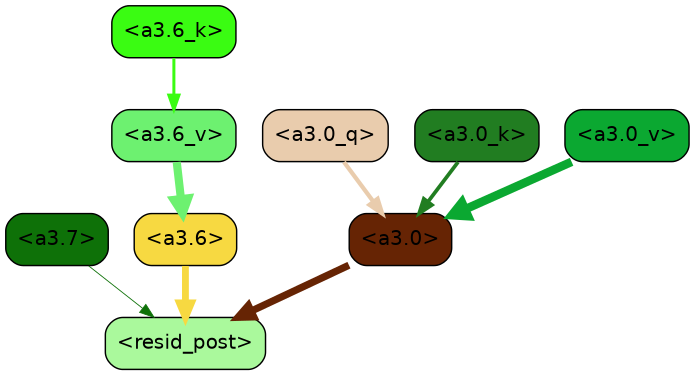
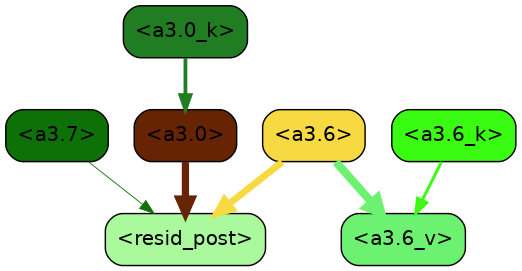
node "<a3.0_q>": removed
node "<a3.0_v>": removed
edge "<a3.6_v>" -> "<a3.6>": reversed
